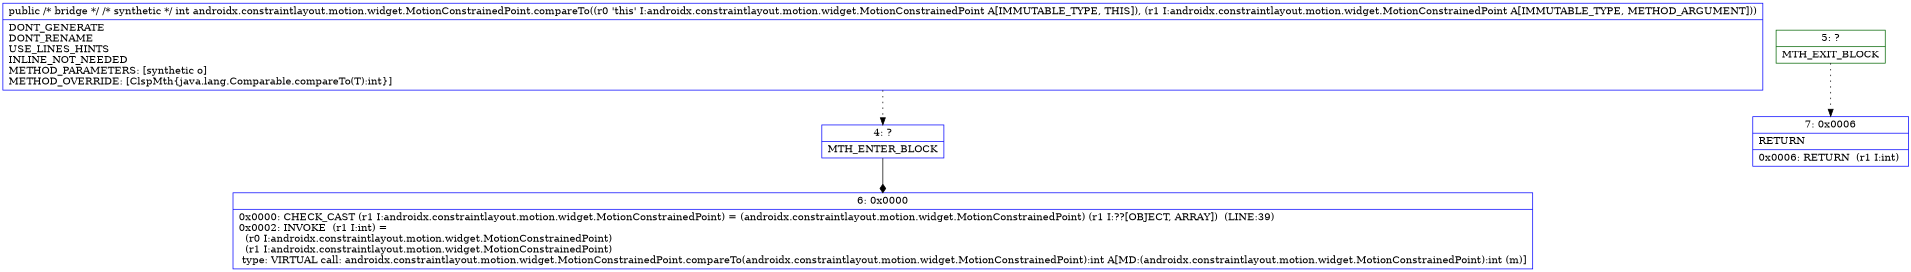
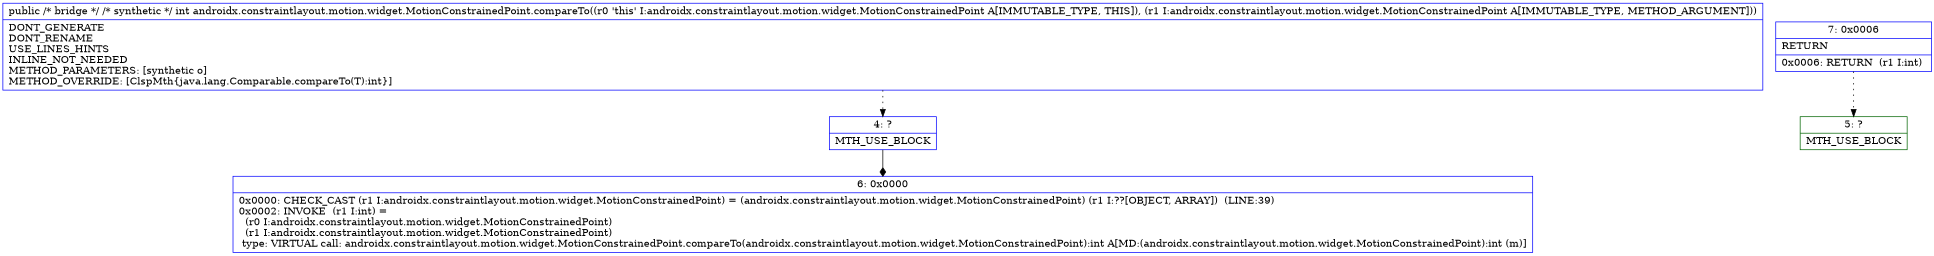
node "5: ?": text "MTH_EXIT_BLOCK" -> "MTH_USE_BLOCK"
edge "5: ?" -> "7: 0x0006": reversed
node "4: ?": text "MTH_ENTER_BLOCK" -> "MTH_USE_BLOCK"
